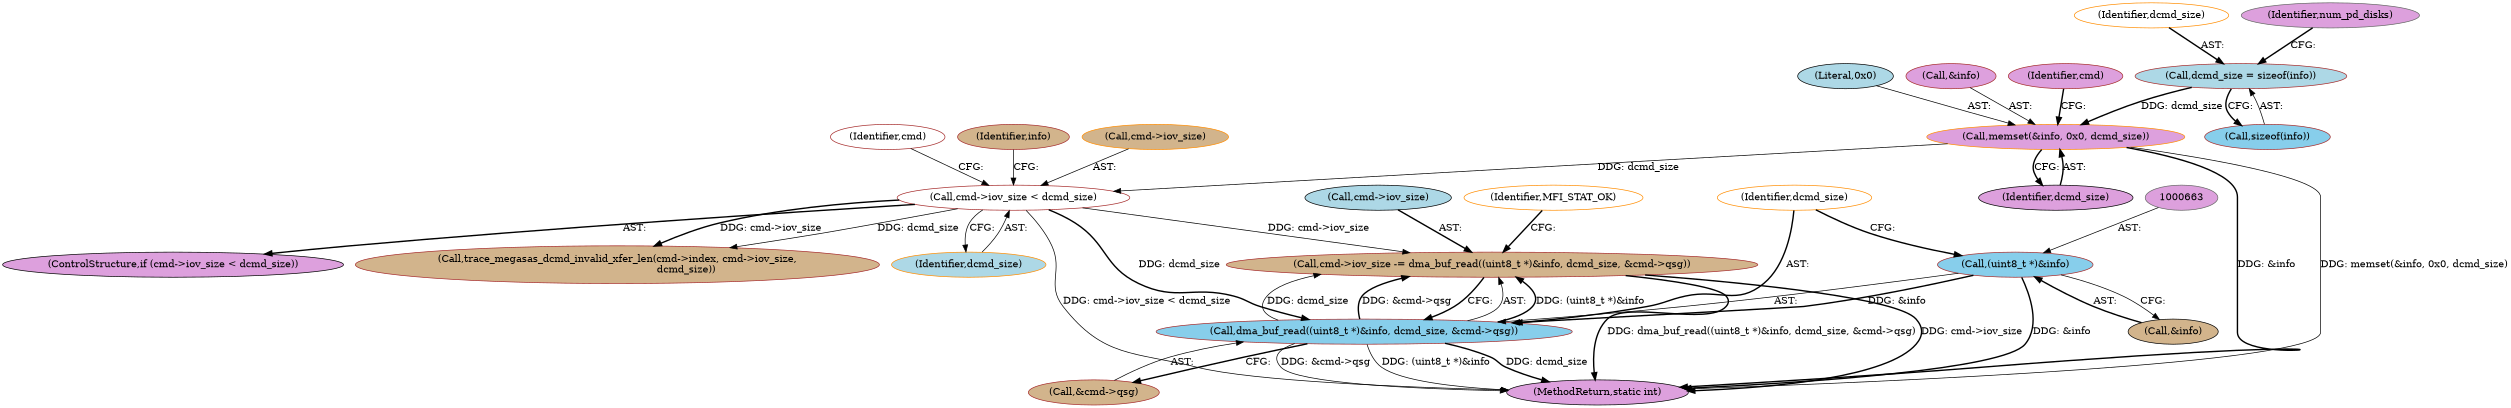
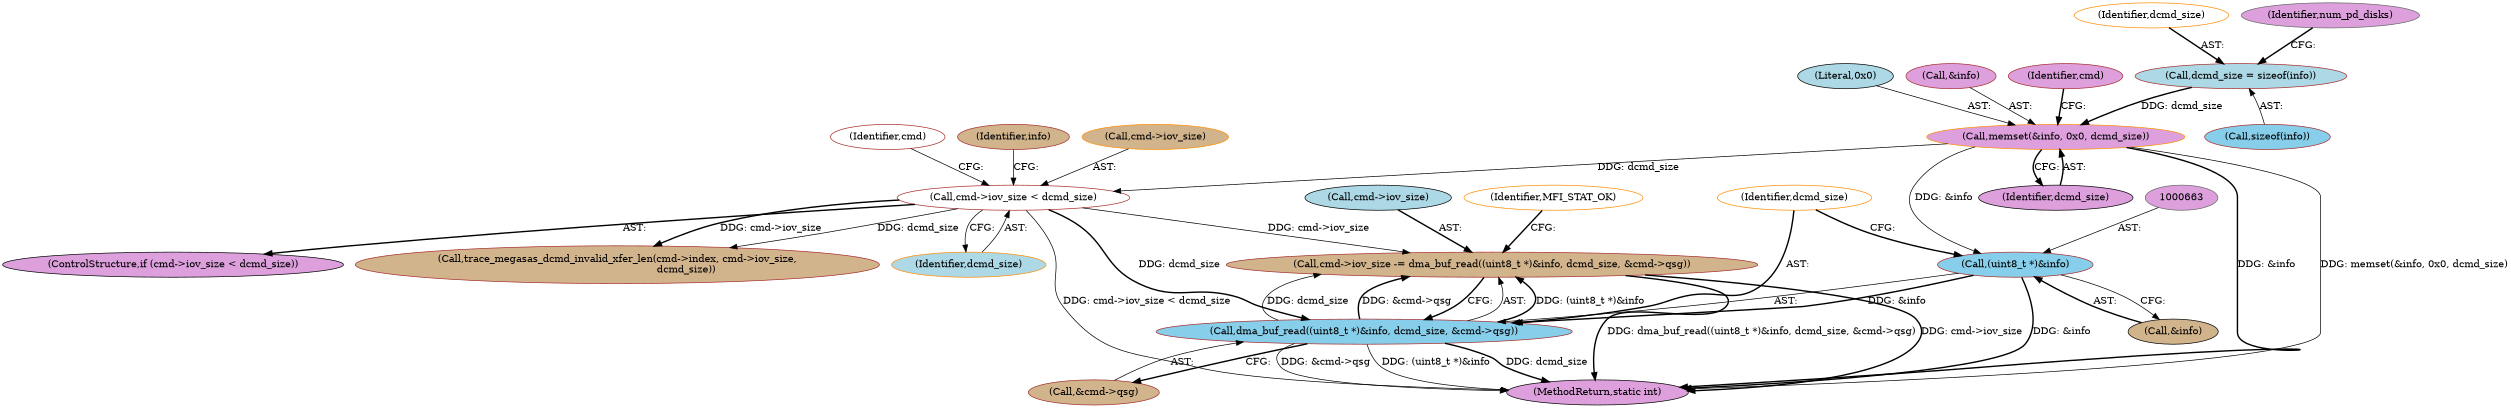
edge "(Call,dcmd_size = sizeof(info))" -> "(Call,sizeof(info))": removed, label "CFG:"
edge "(Call,memset(&info, 0x0, dcmd_size))" -> "(Call,(uint8_t *)&info)": added, label "DDG: &info"
